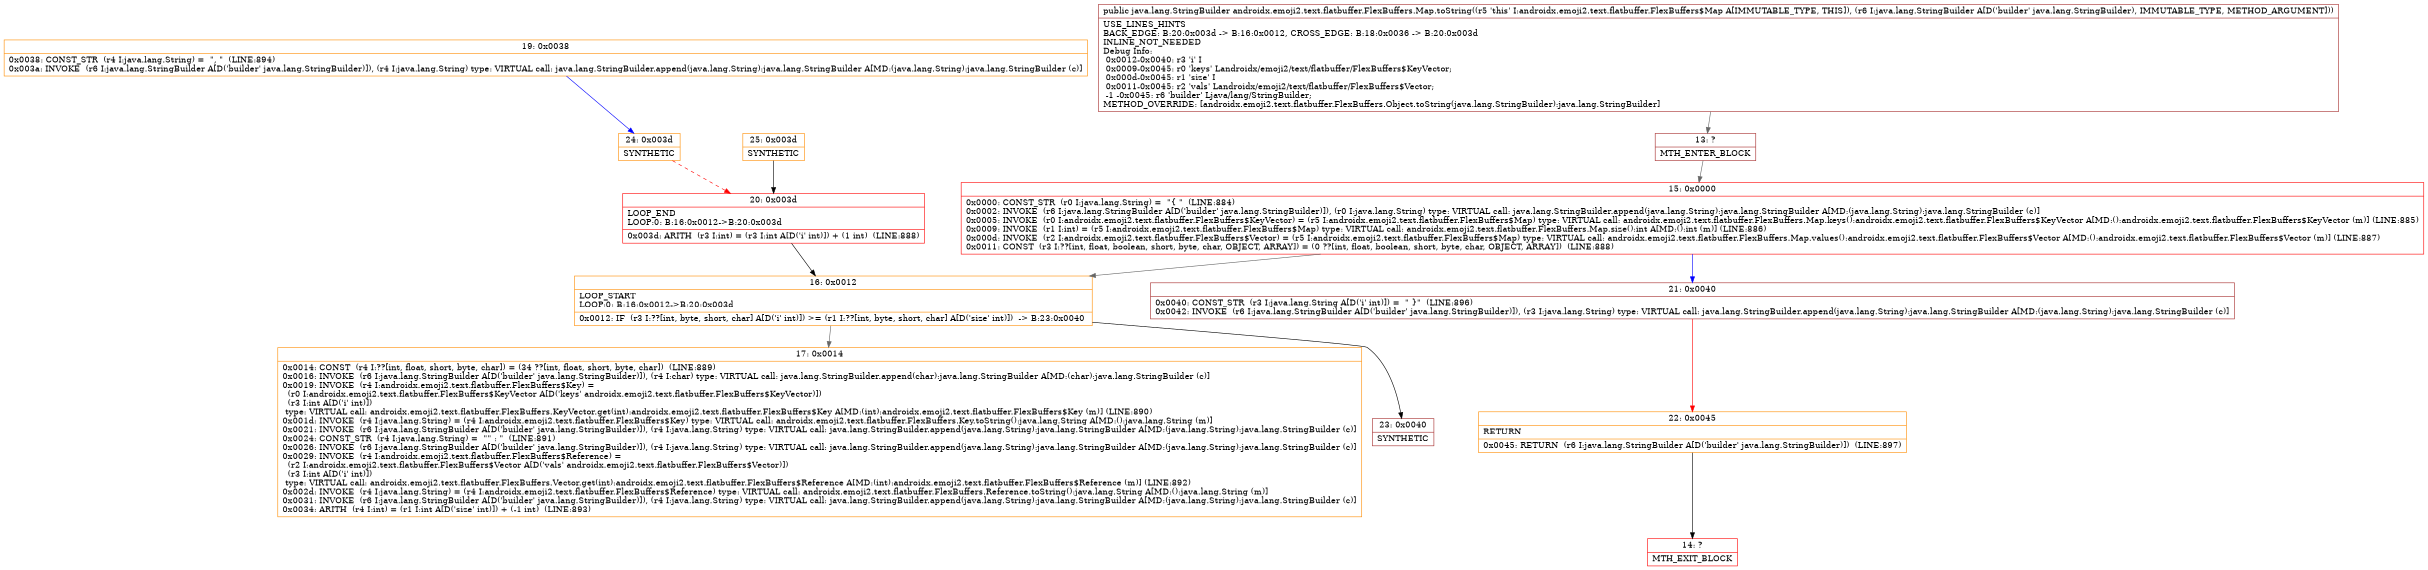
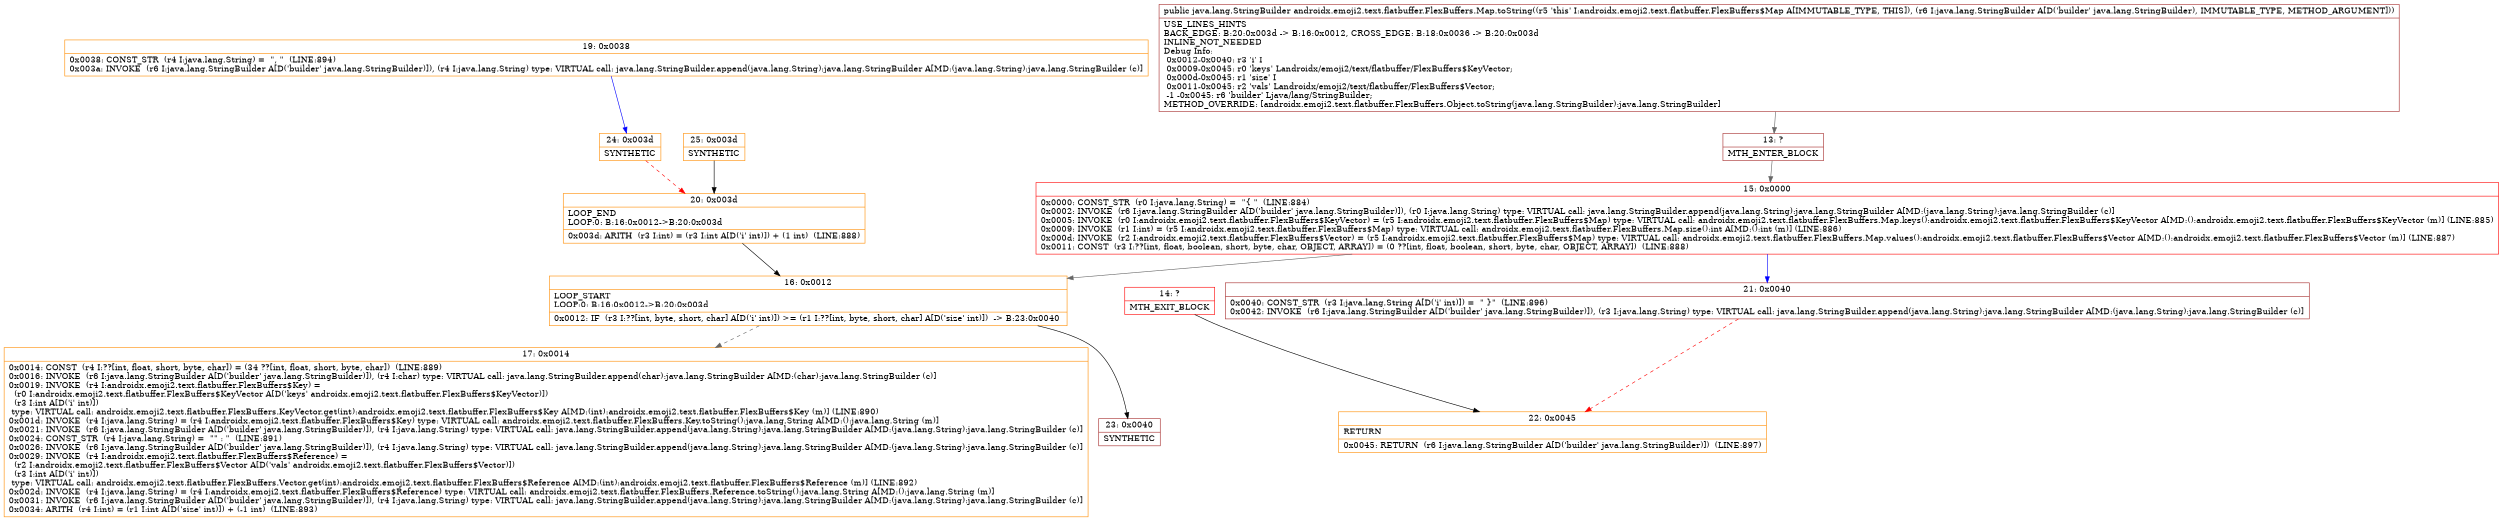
node "20: 0x003d": color red -> darkorange
edge "16: 0x0012" -> "17: 0x0014": style solid -> dashed
edge "21: 0x0040" -> "22: 0x0045": style solid -> dashed
edge "22: 0x0045" -> "14: ?": reversed
